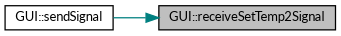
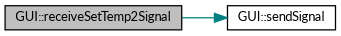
edge "GUI::sendSignal" -> "GUI::receiveSetTemp2Signal": reversed
